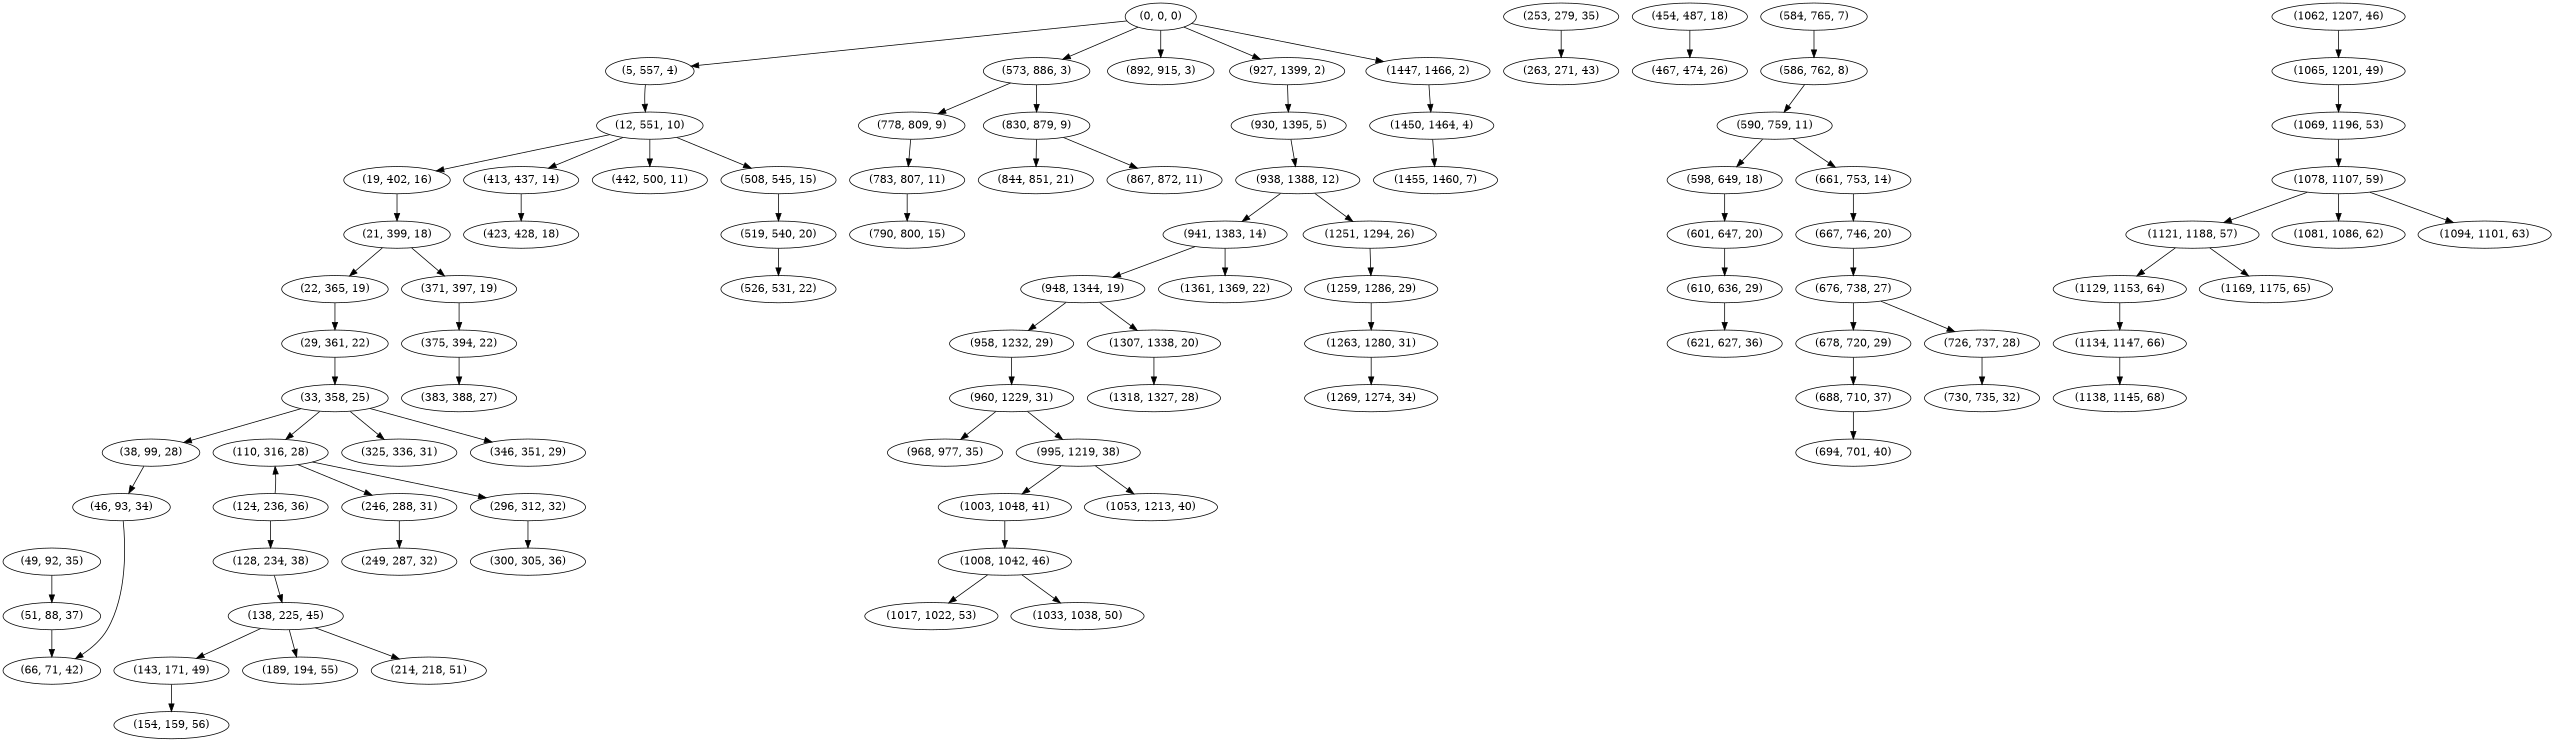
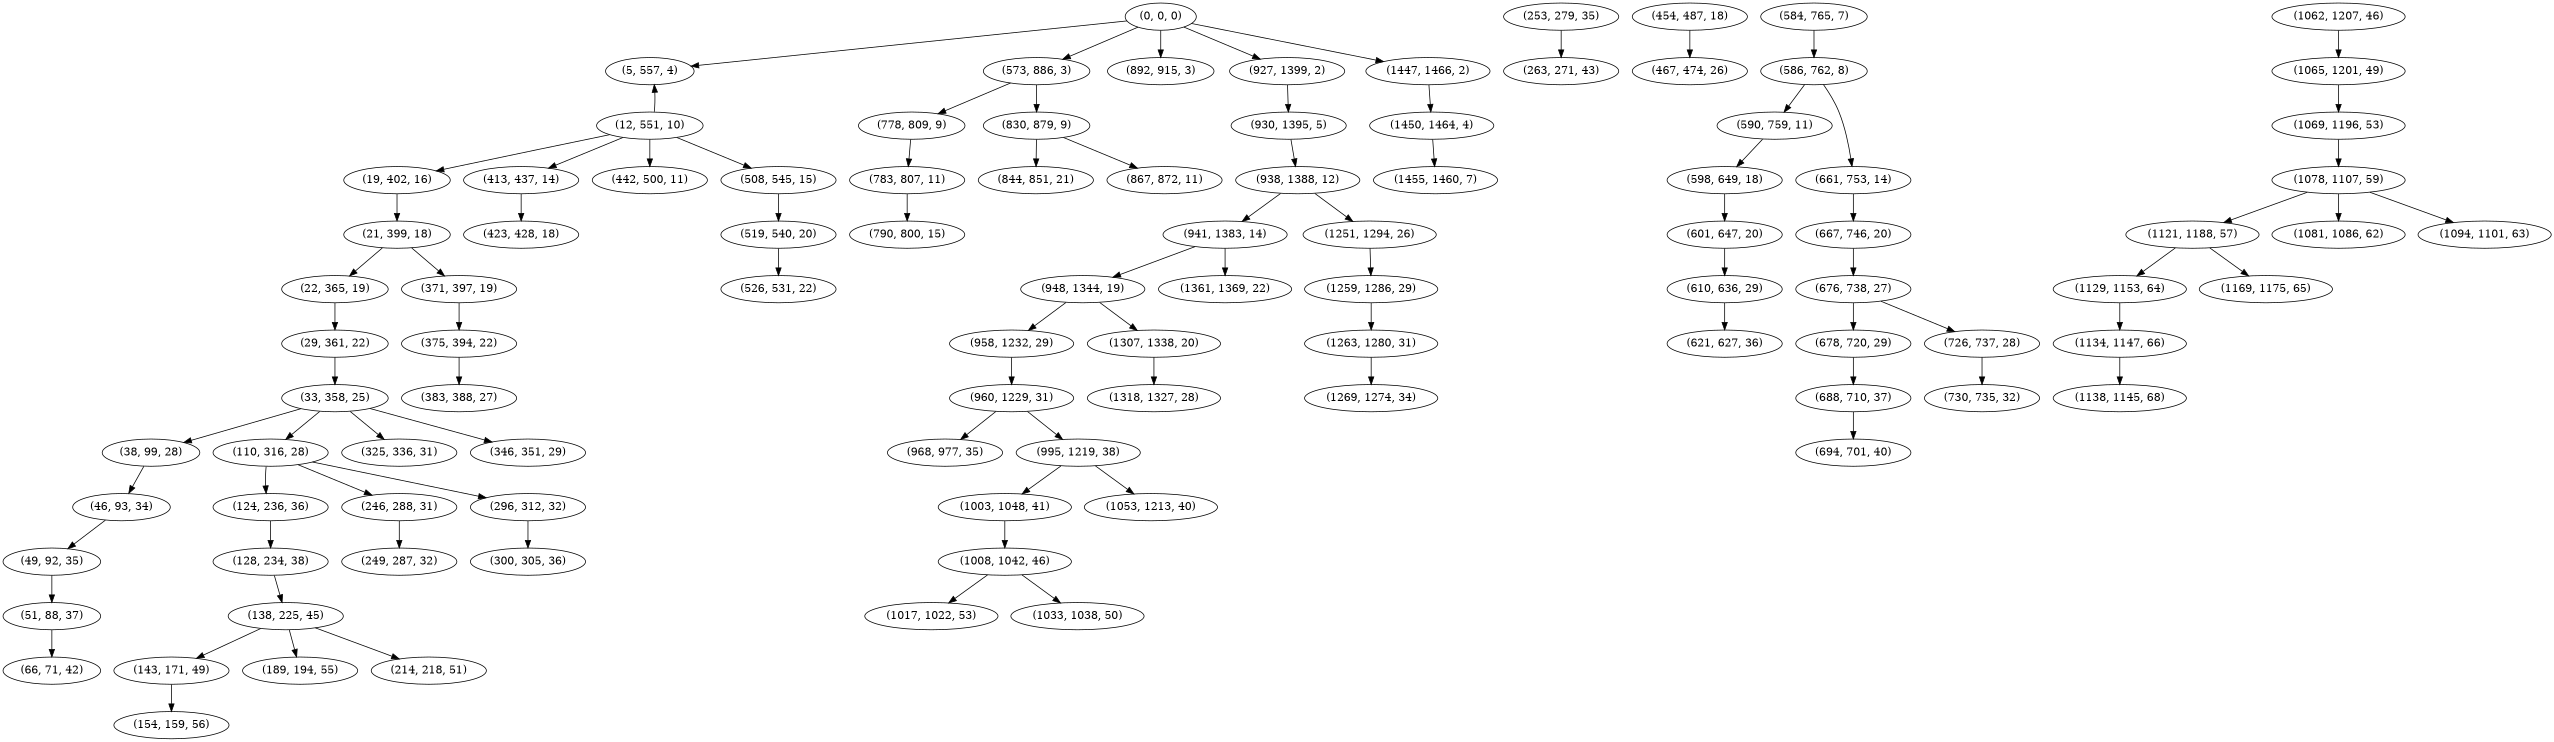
edge "(5, 557, 4)" -> "(12, 551, 10)": reversed
edge "(590, 759, 11)" -> "(661, 753, 14)": now "(586, 762, 8)" -> "(661, 753, 14)"
edge "(124, 236, 36)" -> "(110, 316, 28)": reversed
edge "(46, 93, 34)" -> "(66, 71, 42)": now "(46, 93, 34)" -> "(49, 92, 35)"
